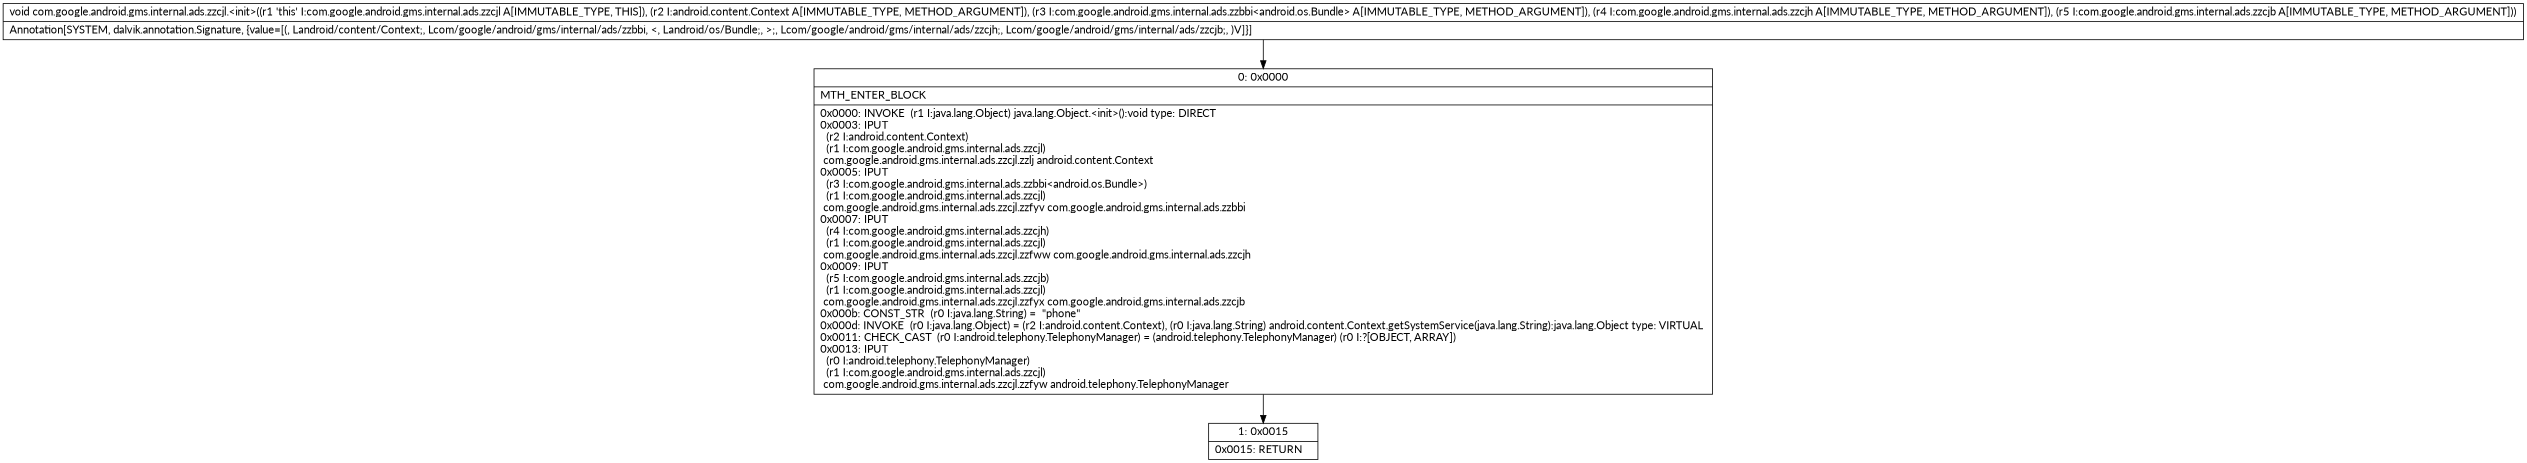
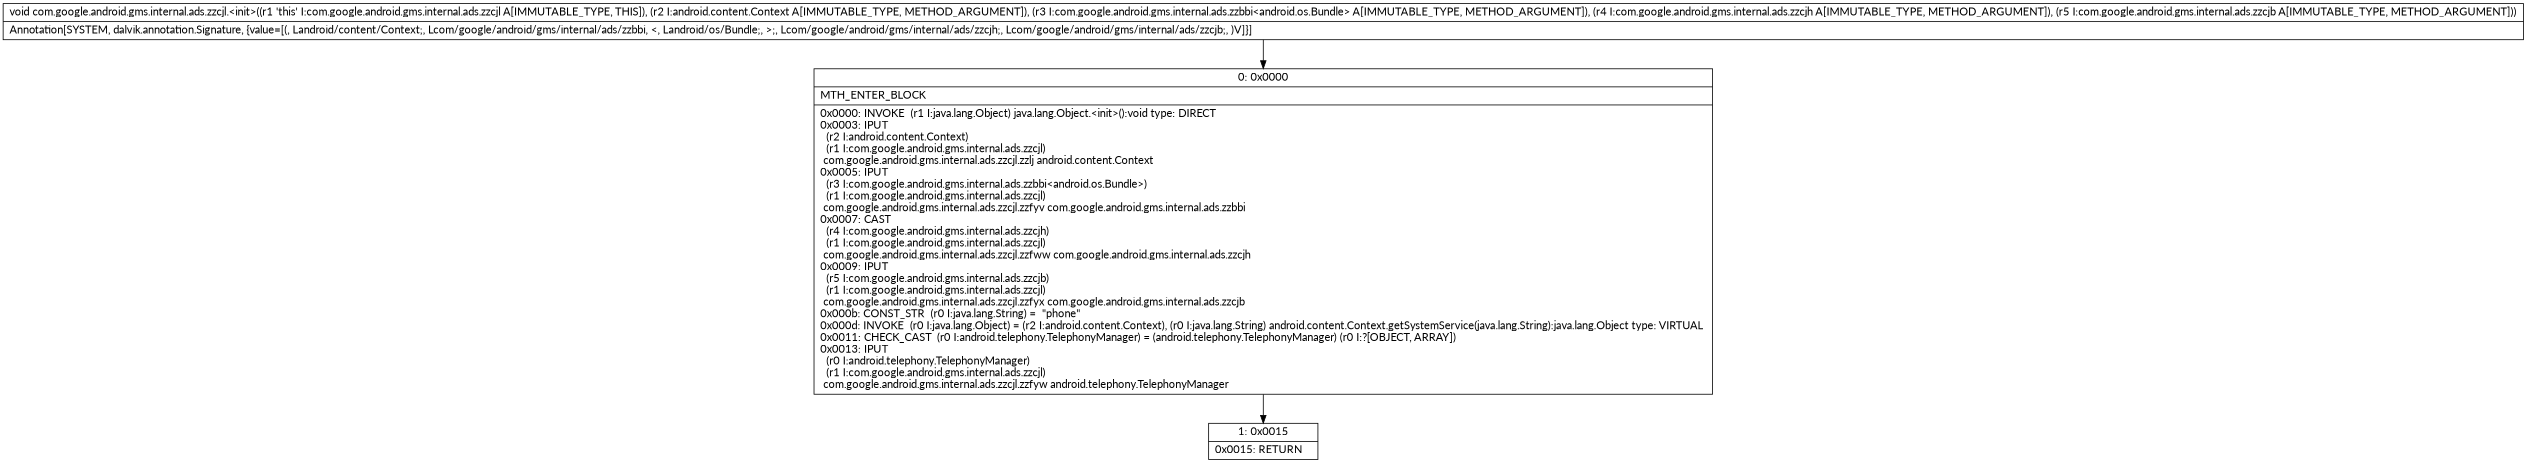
node "0: 0x0000": text "0x0007: IPUT" -> "0x0007: CAST"
